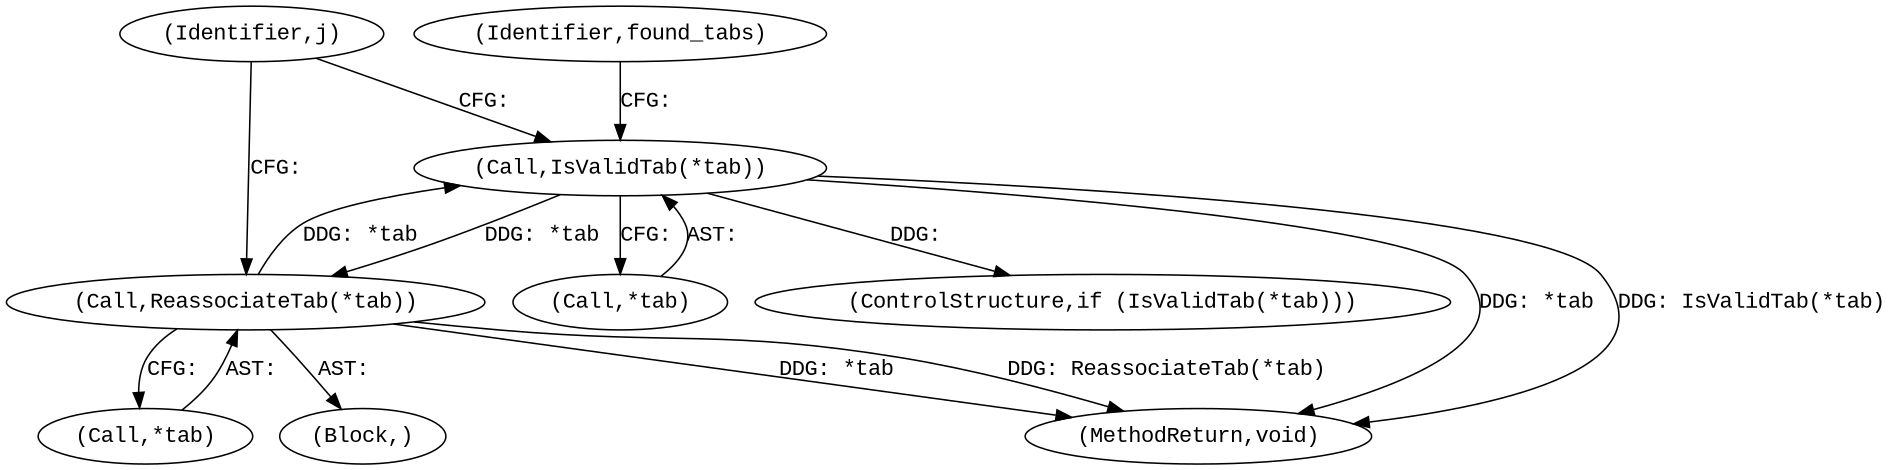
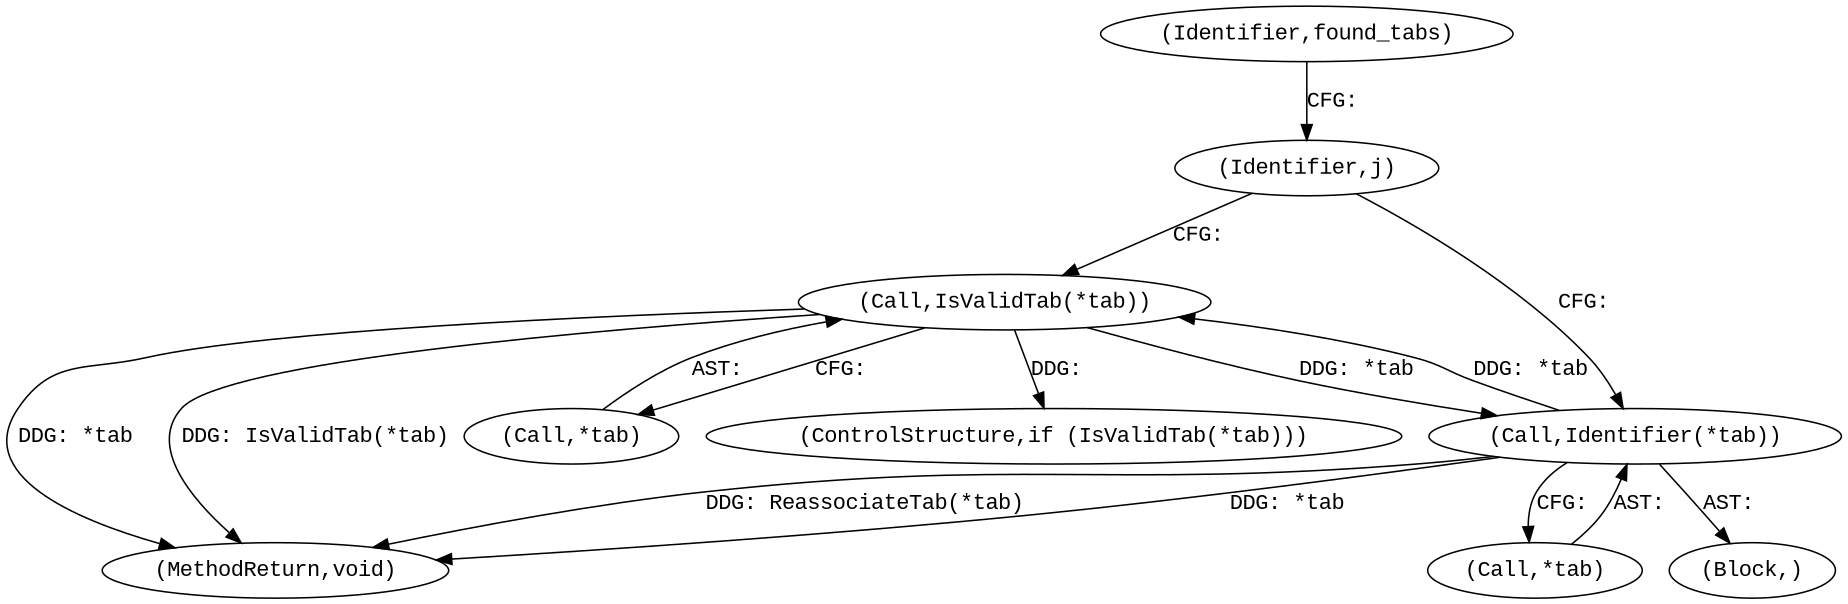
edge "(Identifier,found_tabs)" -> "(Call,IsValidTab(*tab))": now "(Identifier,found_tabs)" -> "(Identifier,j)"
node "(Call,ReassociateTab(*tab))": label "(Call,ReassociateTab(*tab))" -> "(Call,Identifier(*tab))"
